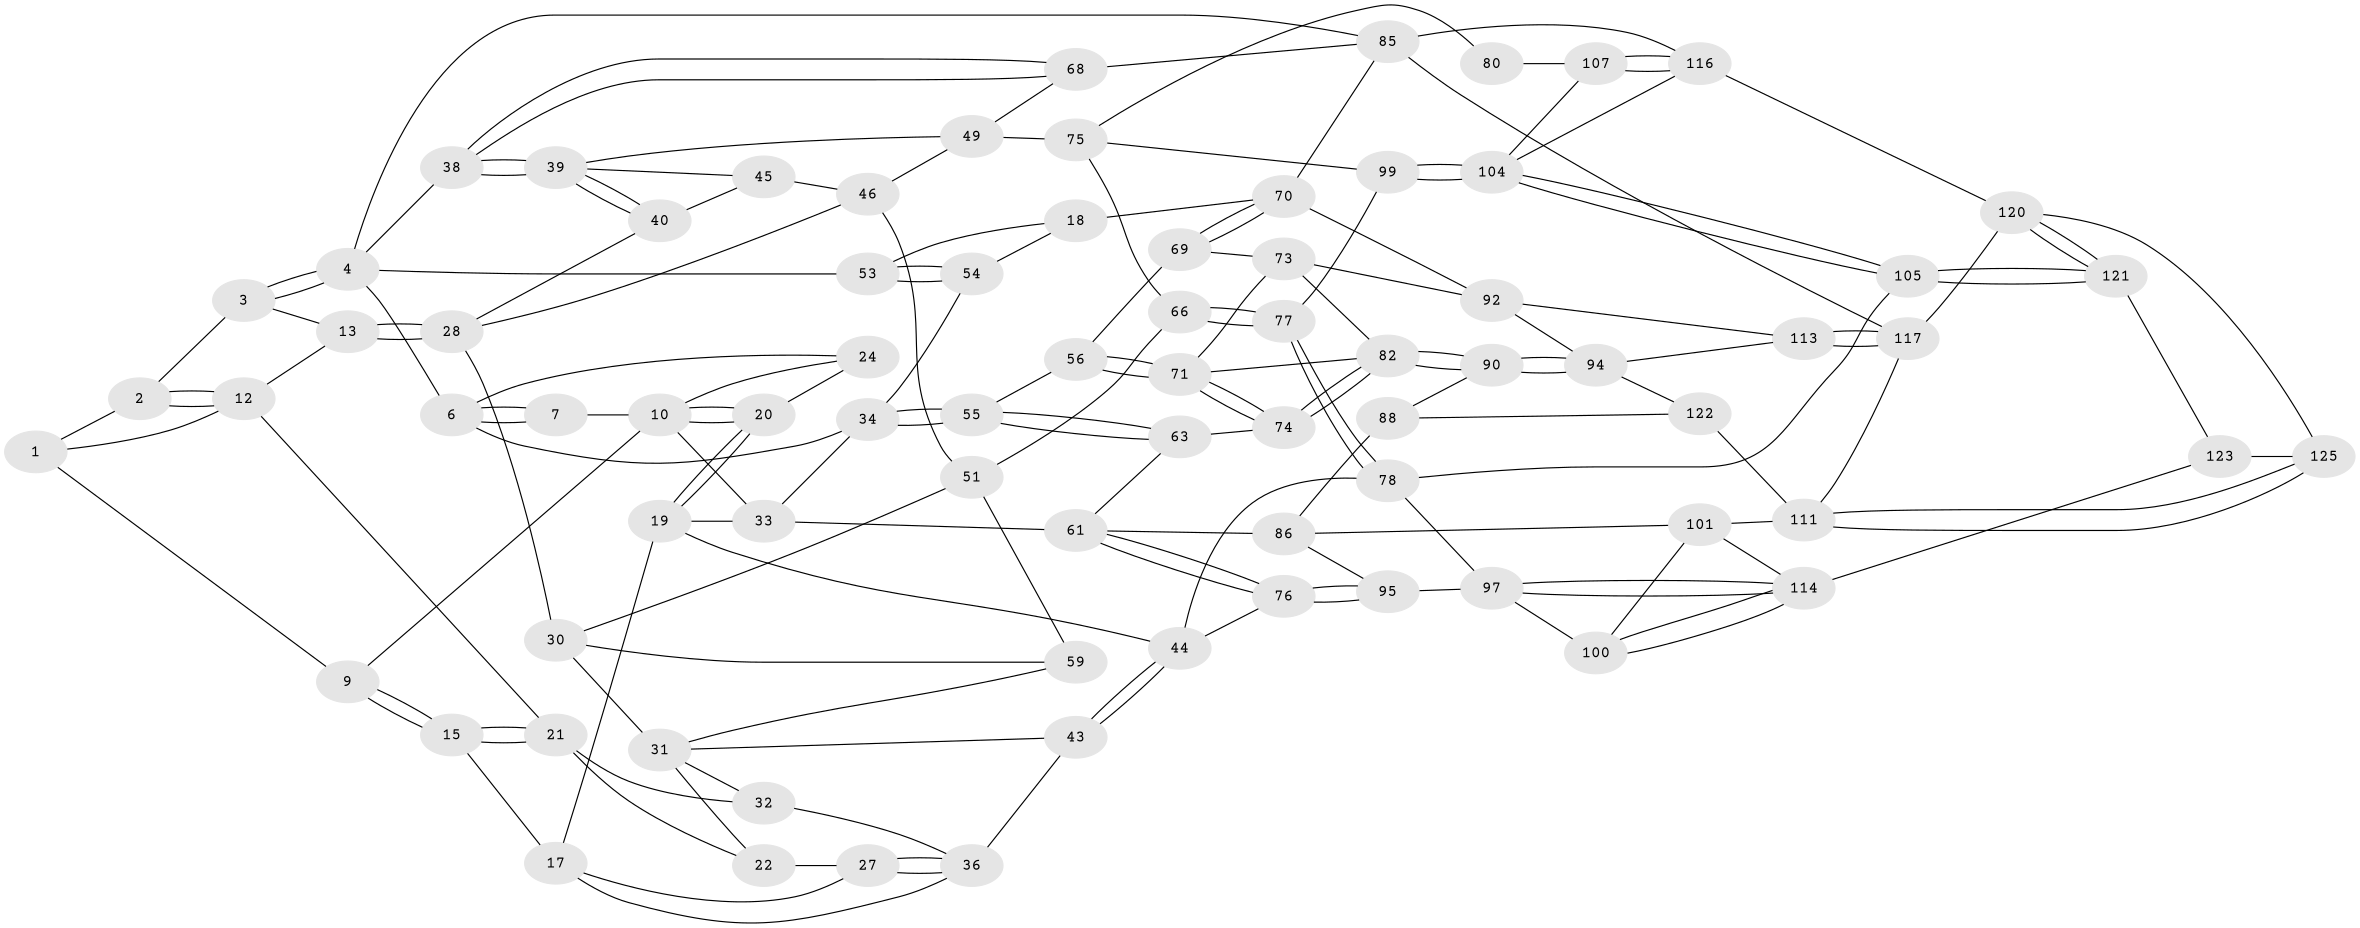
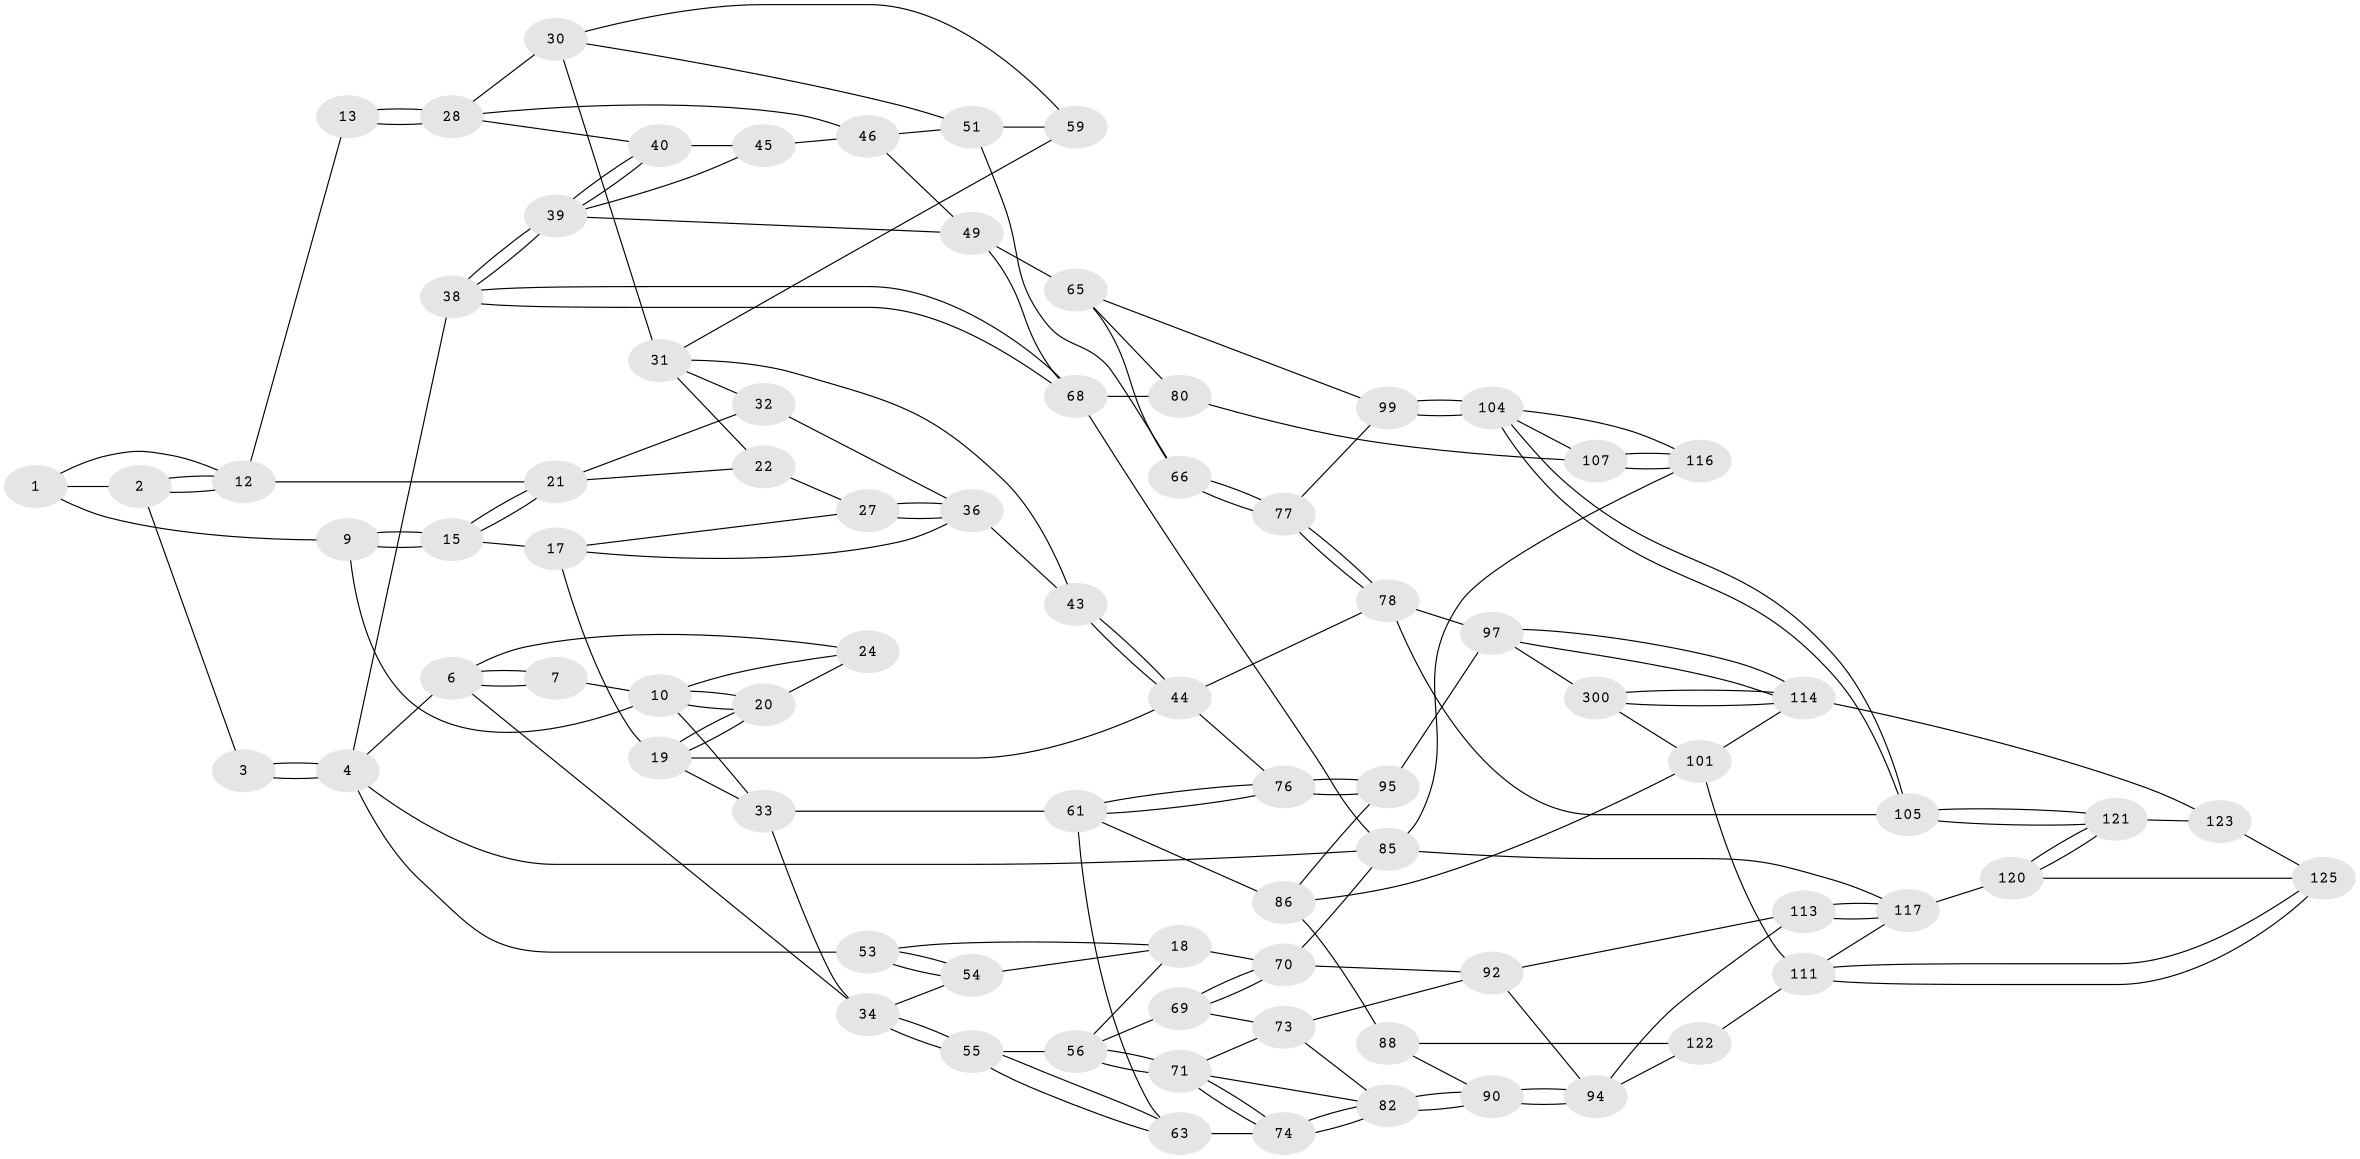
edge "116" -- "120": removed
node "75": label "75" -> "65"
edge "3" -- "13": removed
edge "68" -- "80": added
node "100": label "100" -> "300"
edge "18" -- "56": added
